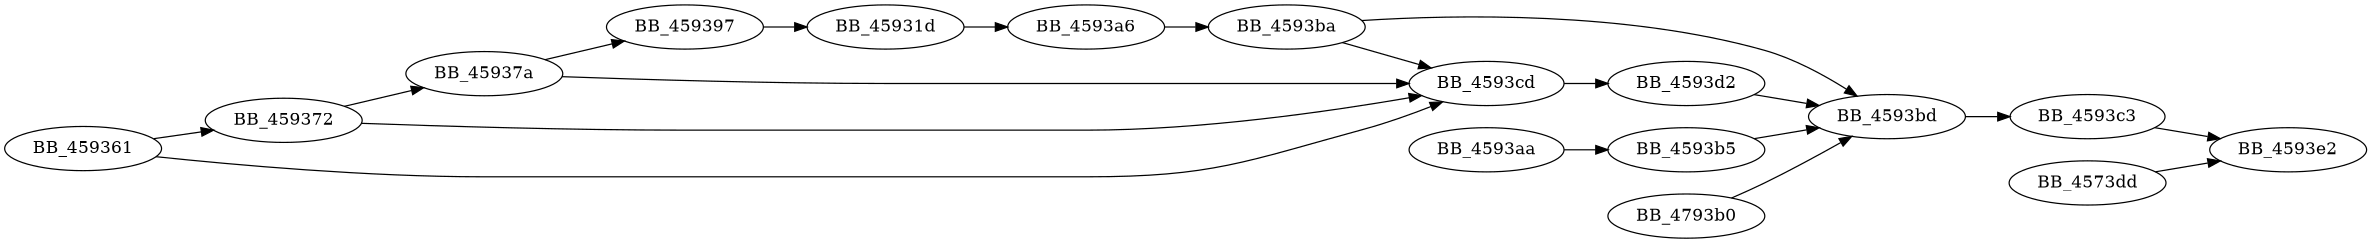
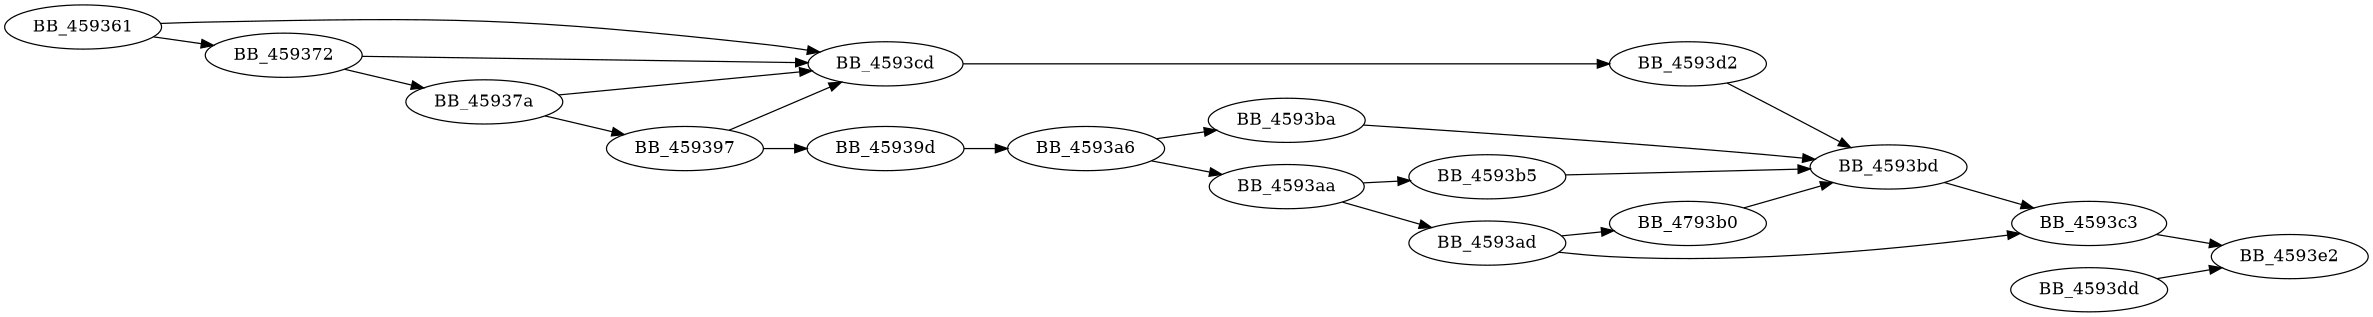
node "BB_45931d": label "BB_45931d" -> "BB_45939d"
edge "BB_4593ba" -> "BB_4593cd": now "BB_459397" -> "BB_4593cd"
edge "BB_4593a6" -> "BB_4593aa": added
node "BB_4573dd": label "BB_4573dd" -> "BB_4593dd"
node "BB_4593ad": added
